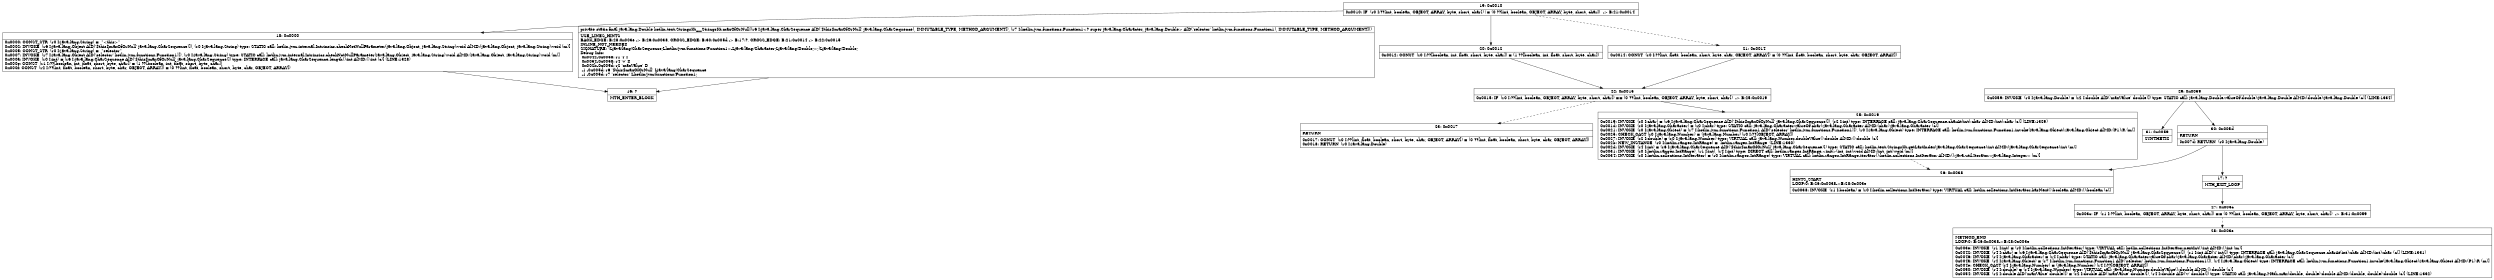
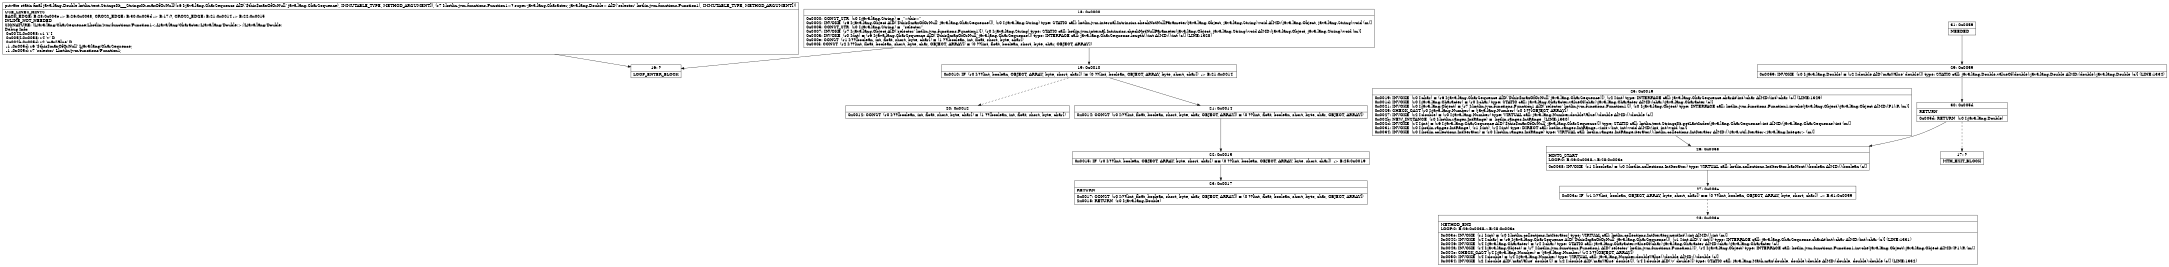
edge "19: 0x0010" -> "18: 0x0000": reversed
edge "19: 0x0010" -> "20: 0x0012": style solid -> dashed
edge "19: 0x0010" -> "21: 0x0014": style dashed -> solid
edge "20: 0x0012" -> "22: 0x0015": removed
node "16: ?": text "MTH_ENTER_BLOCK" -> "LOOP_ENTER_BLOCK"
edge "22: 0x0015" -> "25: 0x0019": removed
edge "22: 0x0015" -> "23: 0x0017": style dashed -> solid
edge "29: 0x0059" -> "31: 0x0059": reversed
node "31: 0x0059": text "SYNTHETIC" -> "NEEDED"
node "30: 0x005d": text "0x007d: RETURN  (r0 I:java.lang.Double)" -> "0x005d: RETURN  (r0 I:java.lang.Double)"
node "23: 0x0017": text "0x0018: RETURN  (r0 I:java.lang.Double)" -> "2x0018: RETURN  (r0 I:java.lang.Double)"
edge "30: 0x005d" -> "17: ?": style solid -> dashed
edge "25: 0x0019" -> "26: 0x0038": style dashed -> solid
node "17: ?": text "MTH_EXIT_LOOP" -> "MTH_EXIT_BLOCK"
edge "17: ?" -> "27: 0x003c": now "26: 0x0038" -> "27: 0x003c"
